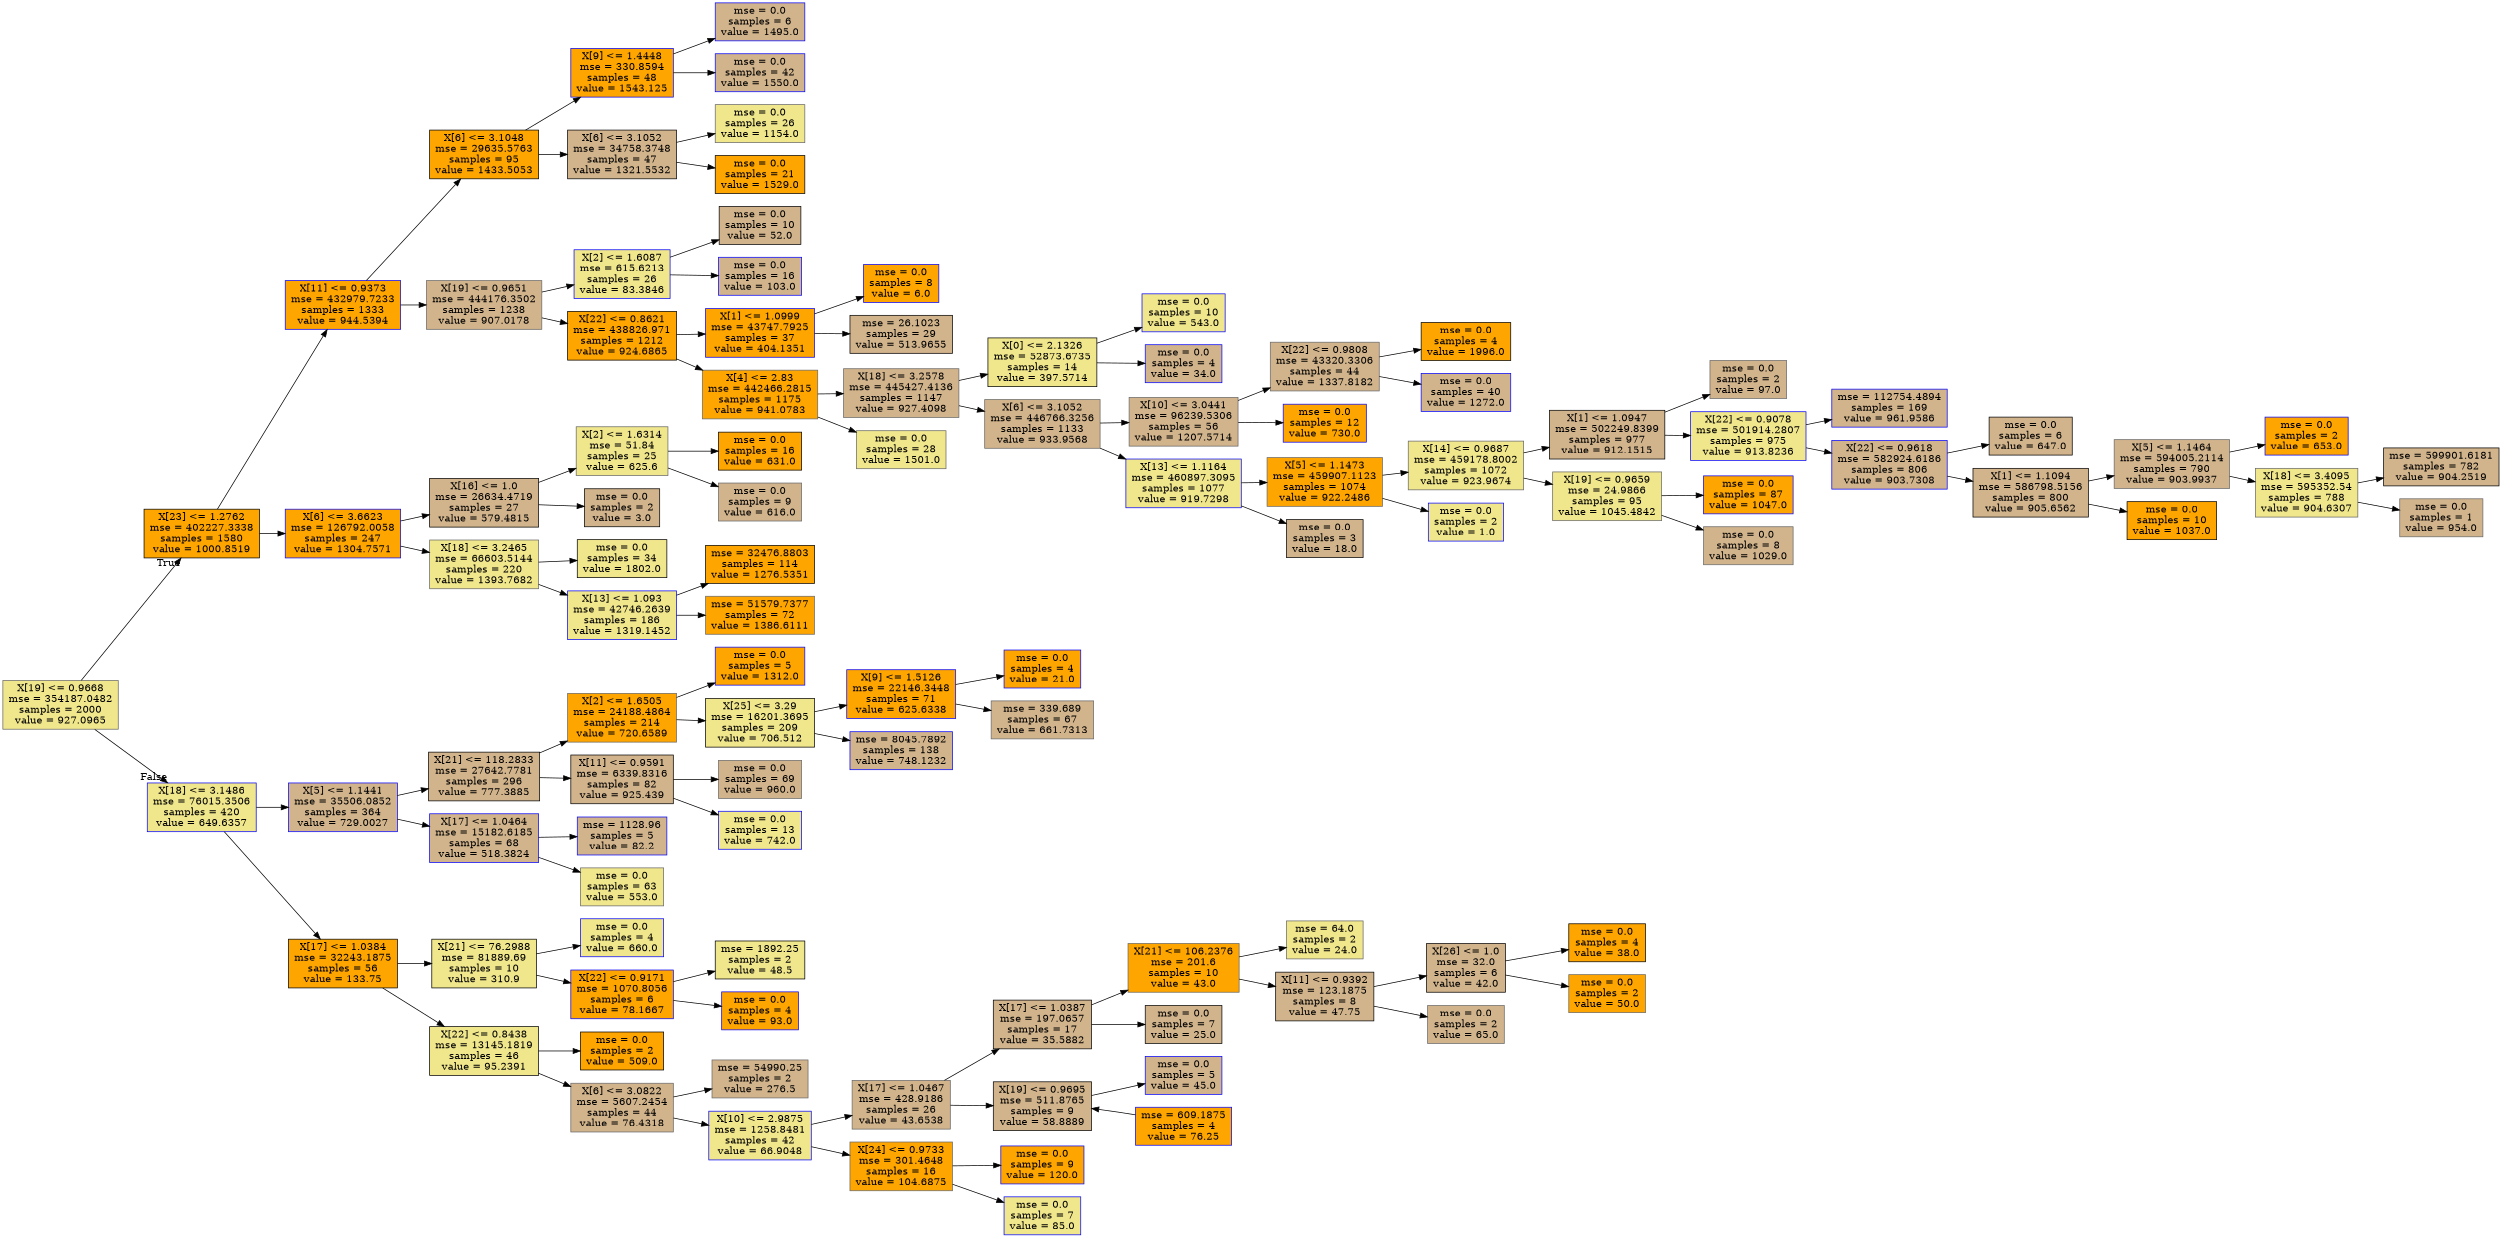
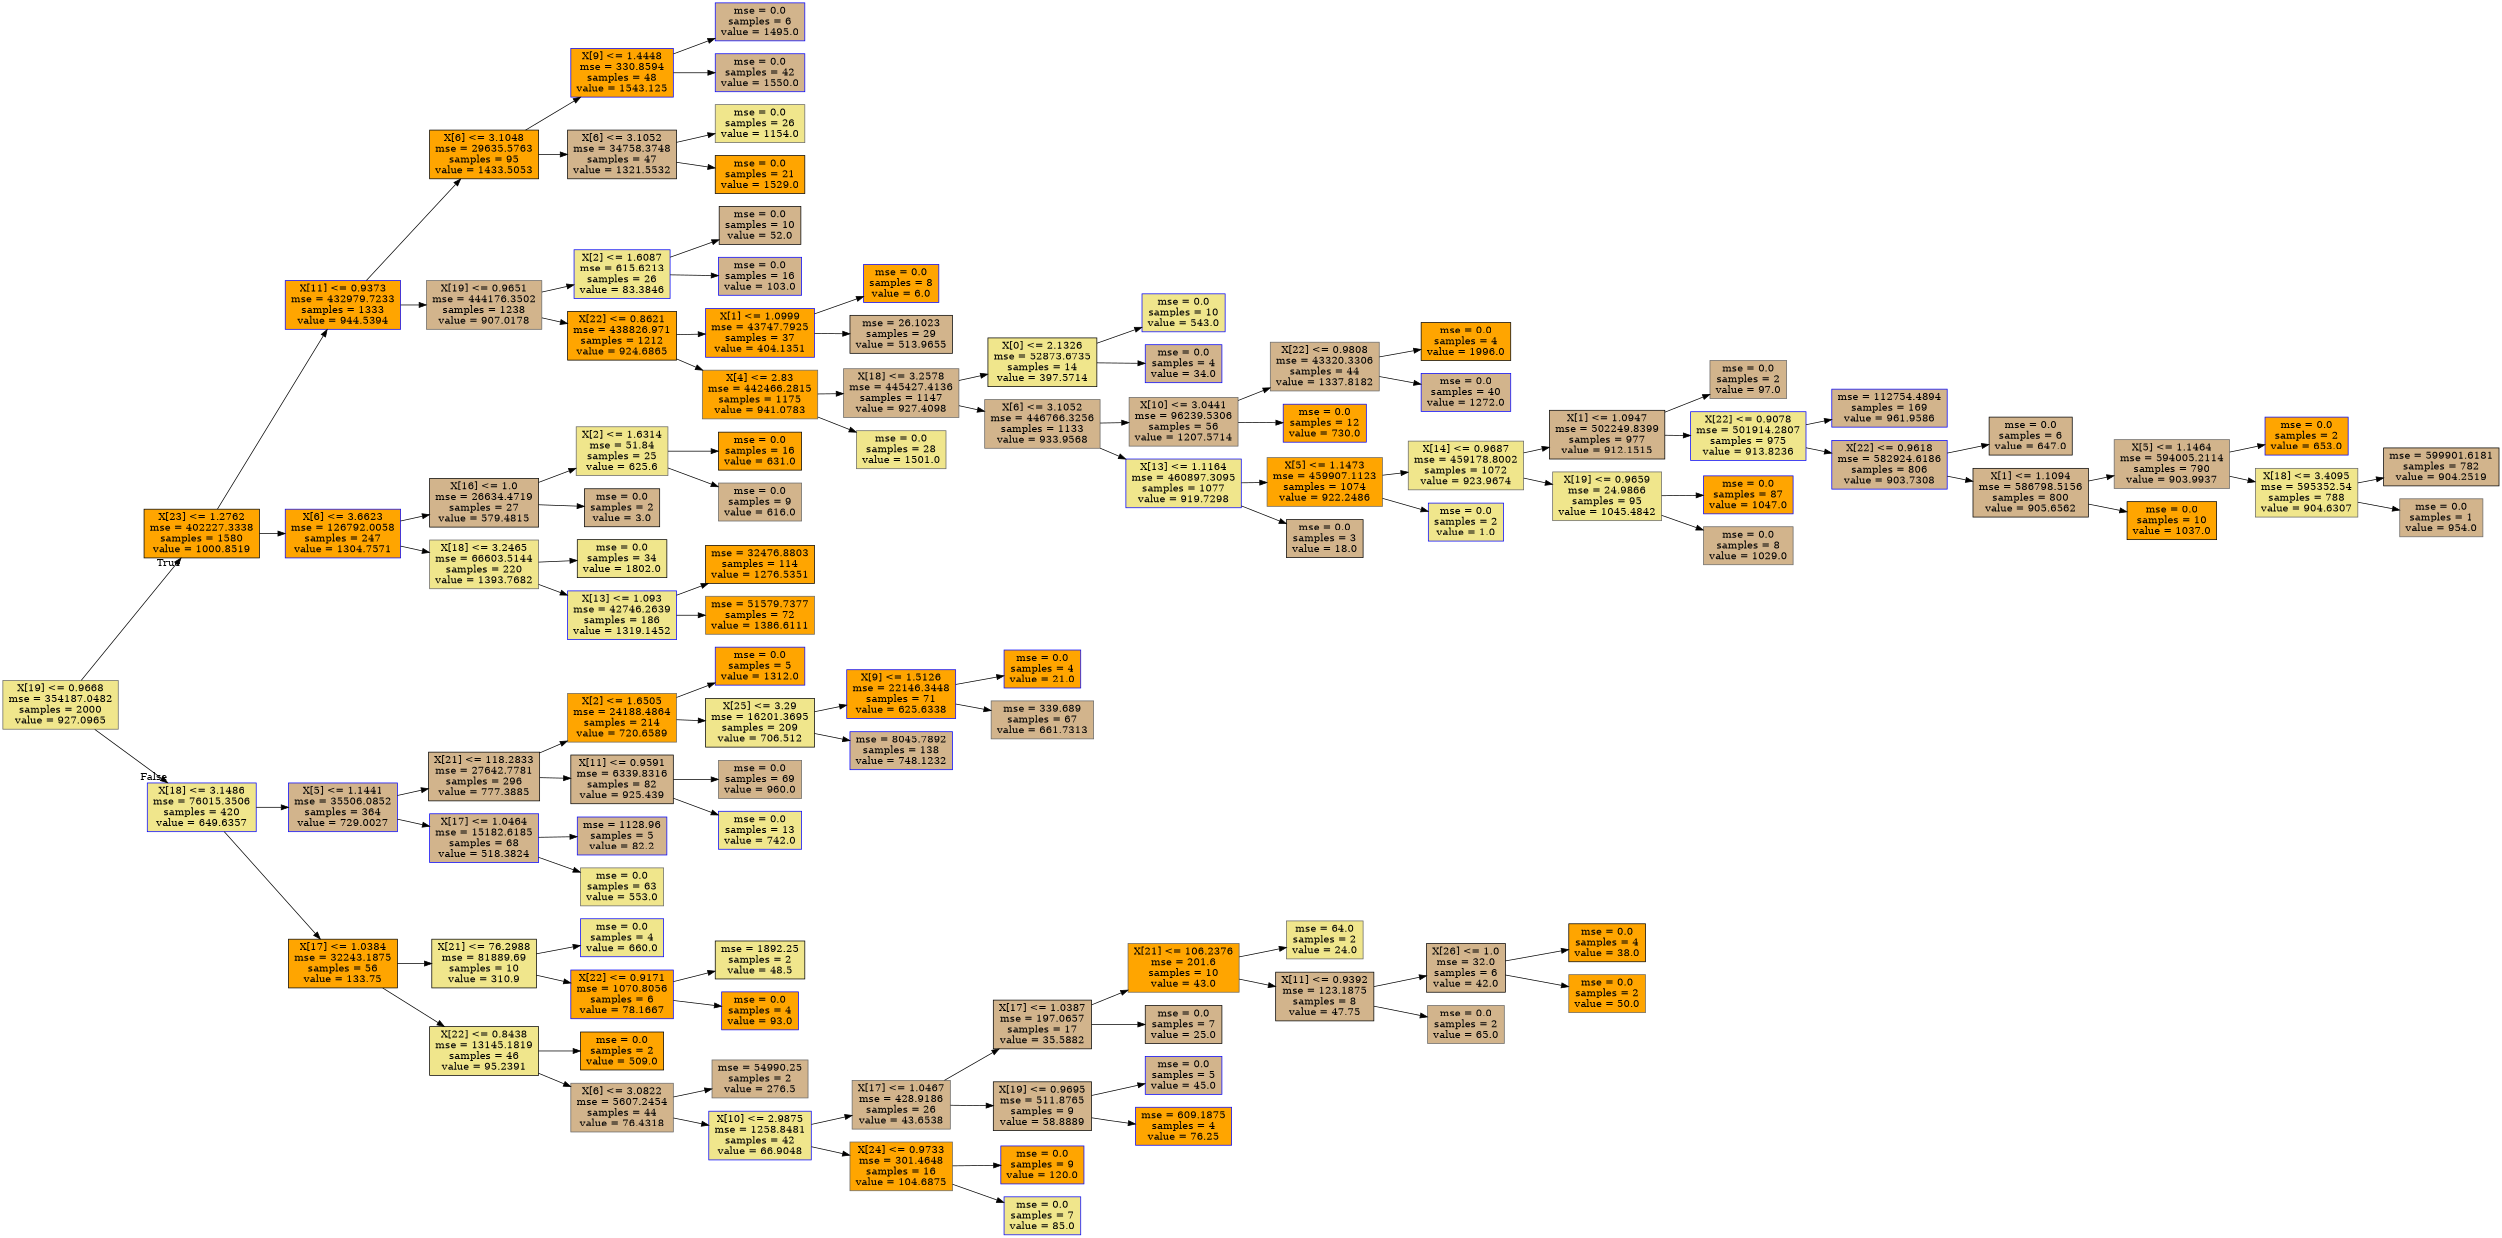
edge "mse = 609.1875 samples = 4 value = 76.25" -> "X[19] <= 0.9695 mse = 511.8765 samples = 9 value = 58.8889": reversed
